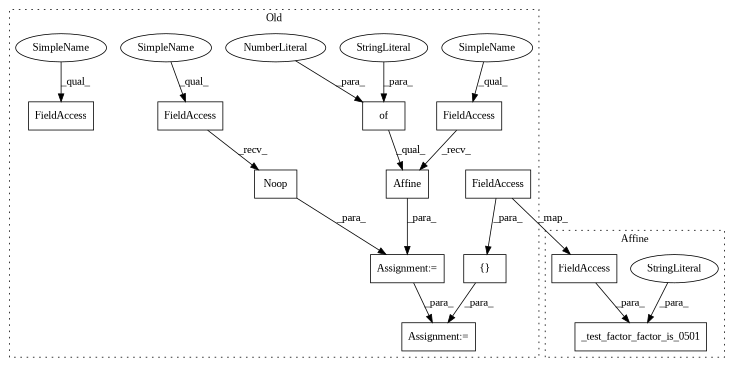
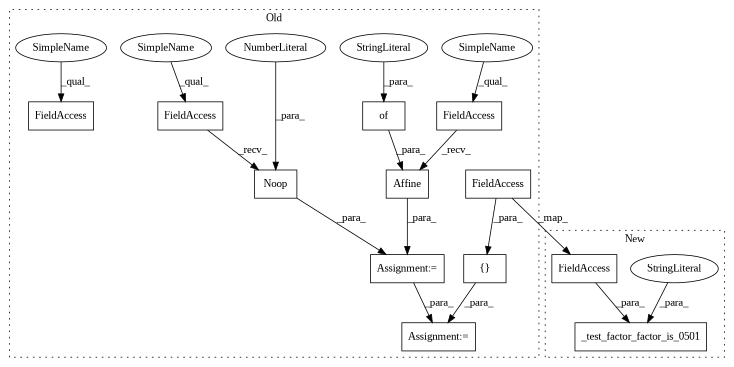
edge "NumberLiteral" -> "of": now "NumberLiteral" -> "Noop"
edge "of" -> "Affine": label "_qual_" -> "_para_"
cluster "Affine": label "Affine" -> "New"
